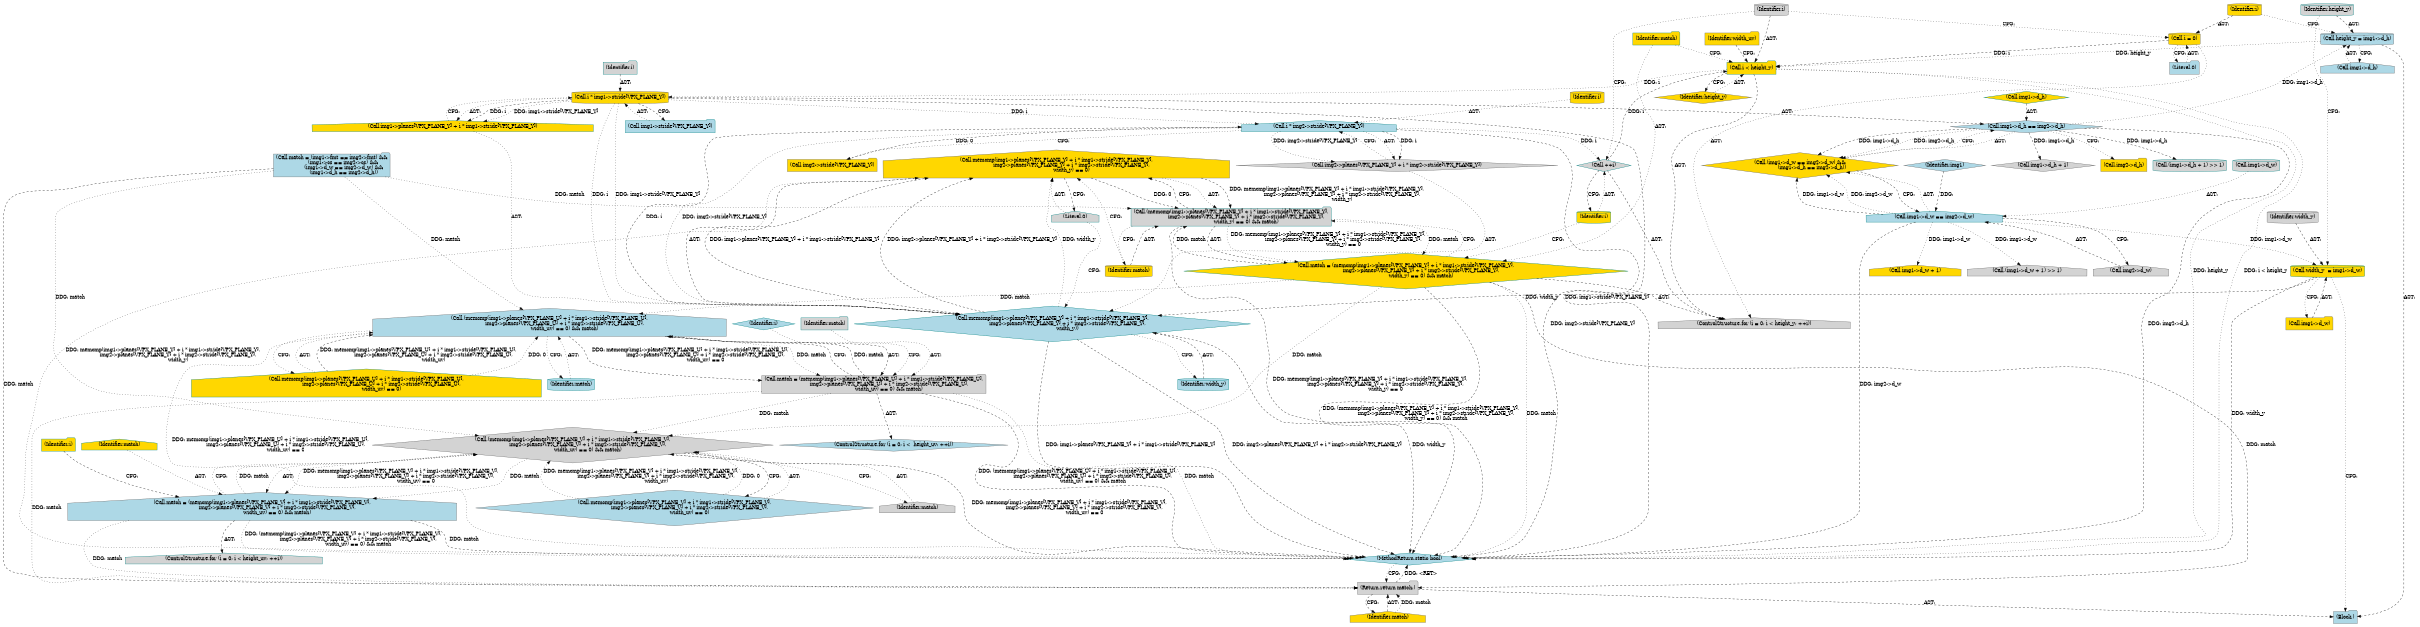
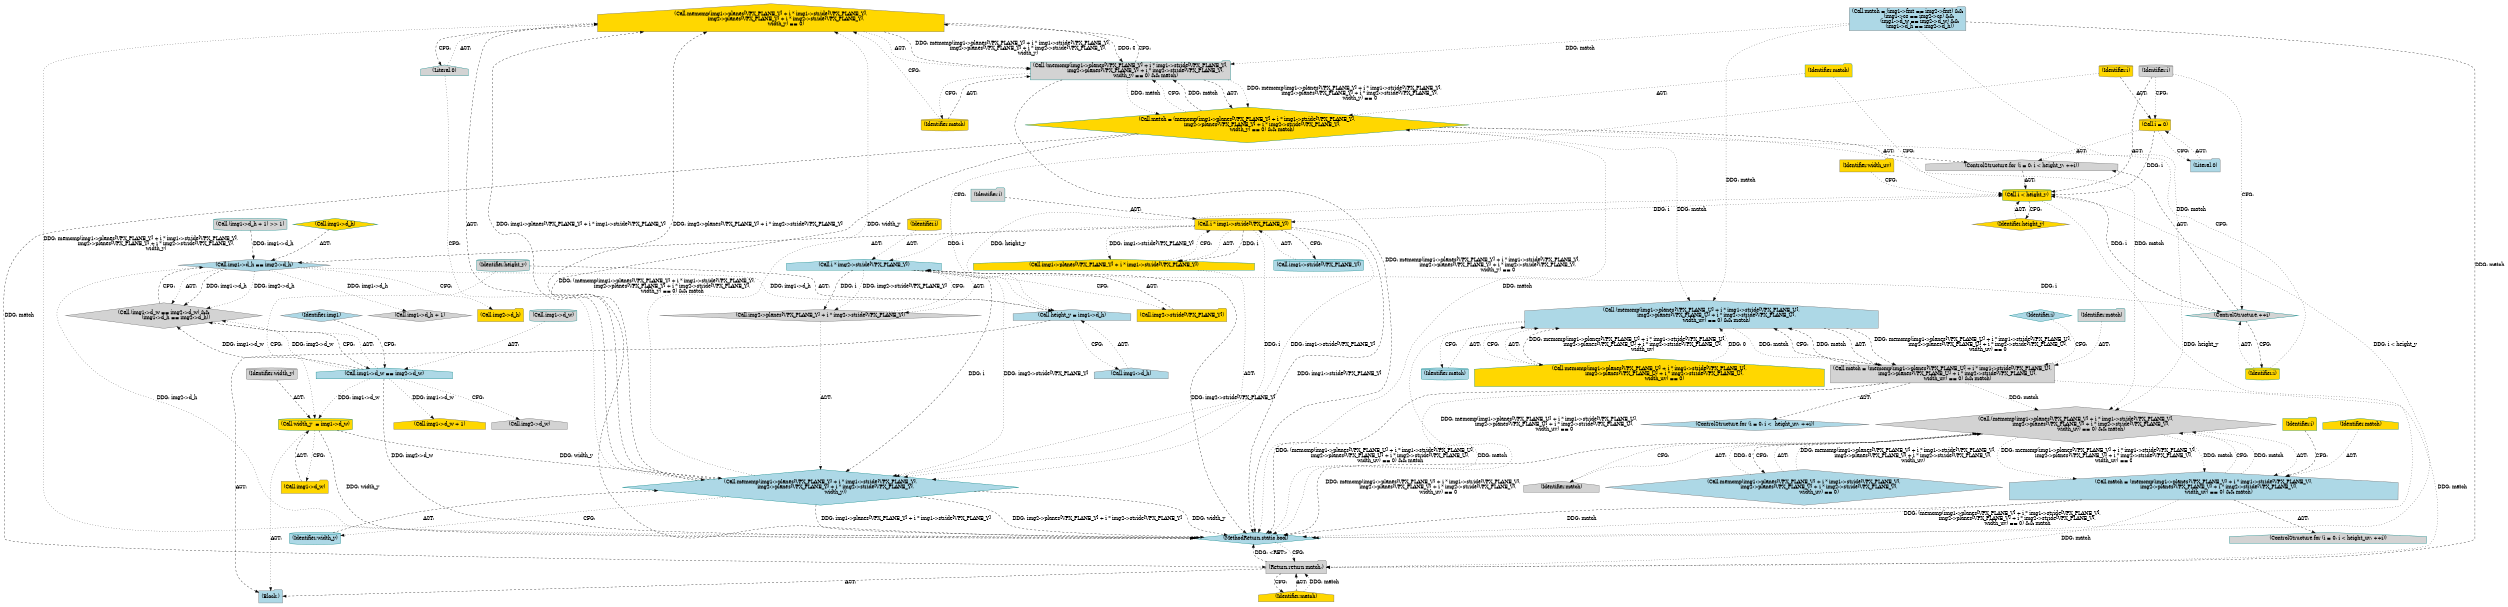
node "(Call,height_y = img1->d_h)": shape cylinder -> house
edge "(Identifier,width_uv)" -> "(Call,i < height_y)": style dashed -> dotted
node "(Call,i < height_y)": shape folder -> cylinder
node "(Call,img1->stride[VPX_PLANE_Y])": shape folder -> cylinder
edge "(Call,img2->stride[VPX_PLANE_Y])" -> "(Call,i * img2->stride[VPX_PLANE_Y])": label "DDG: 0" -> "AST: "
edge "(Call,img1->d_h == img2->d_h)" -> "(Call,(img1->d_h + 1) >> 1)": reversed
edge "(Call,(img1->d_w == img2->d_w) && (img1->d_h == img2->d_h))" -> "(Call,img1->d_h == img2->d_h)": style dotted -> dashed
edge "(Call,img1->d_h == img2->d_h)" -> "(Call,img1->d_h + 1)": style dashed -> dotted
node "(Call,++i)": label "(Call,++i)" -> "(ControlStructure,++i)"
node "(Call,(img1->d_w == img2->d_w) && (img1->d_h == img2->d_h))": fillcolor gold -> lightgrey
edge "(Call,i < height_y)" -> "(ControlStructure,for (i = 0; i < height_y; ++i))": reversed
edge "(Identifier,img1)" -> "(Call,img1->d_w == img2->d_w)": label "DDG: " -> "CFG: "
edge "(Call,img1->d_w == img2->d_w)" -> "(Call,img2->d_w)": style dashed -> dotted
edge "(Call,img2->d_w)" -> "(Call,img1->d_w == img2->d_w)": removed, label "AST:"
node "(Call,(img1->d_w + 1) >> 1)": removed
edge "(Call,width_y  = img1->d_w)" -> "(Block,)": label "CFG: " -> "AST: "
edge "(Call,img1->d_h == img2->d_h)" -> "(MethodReturn,static bool)": style dashed -> dotted
